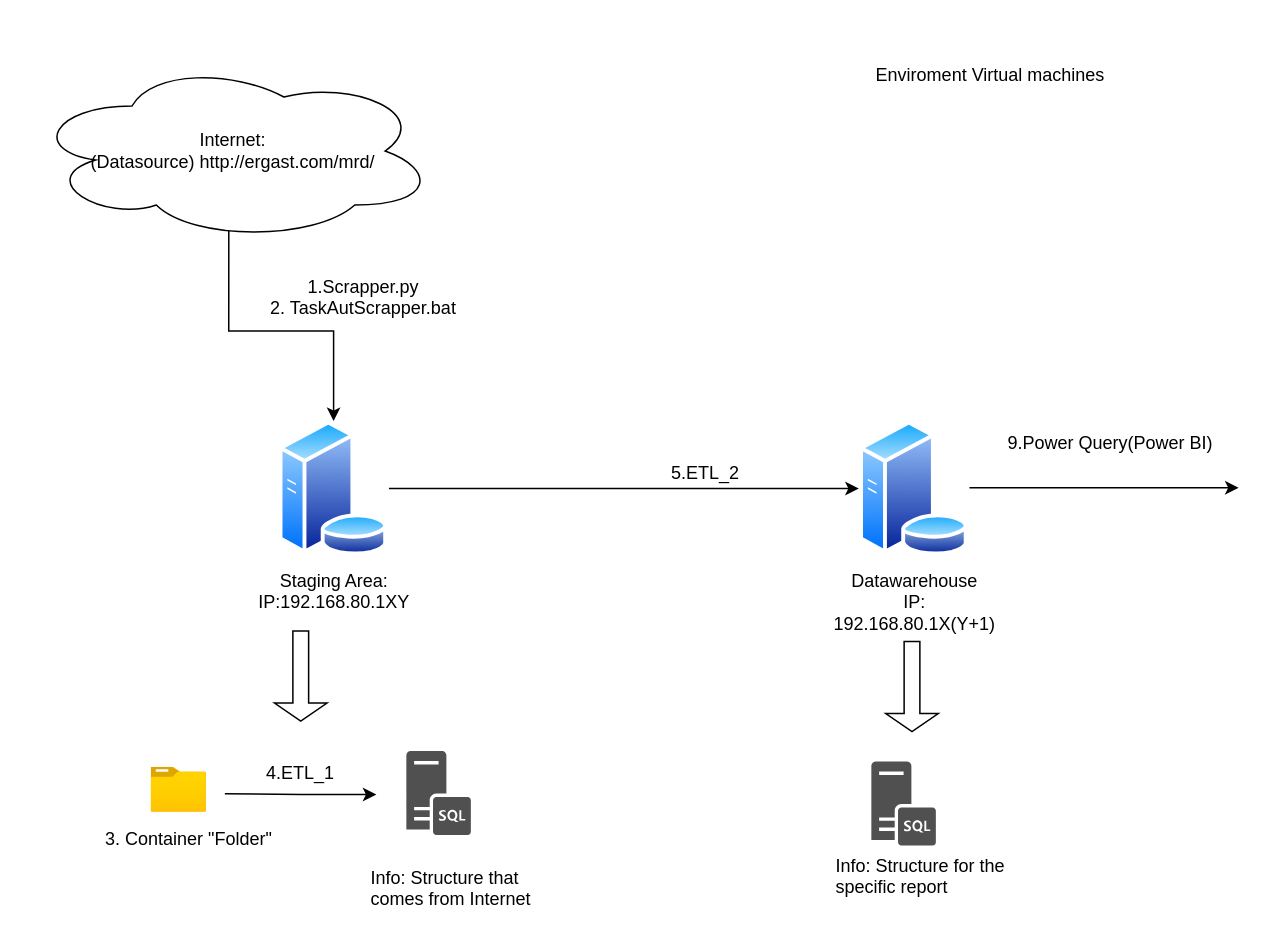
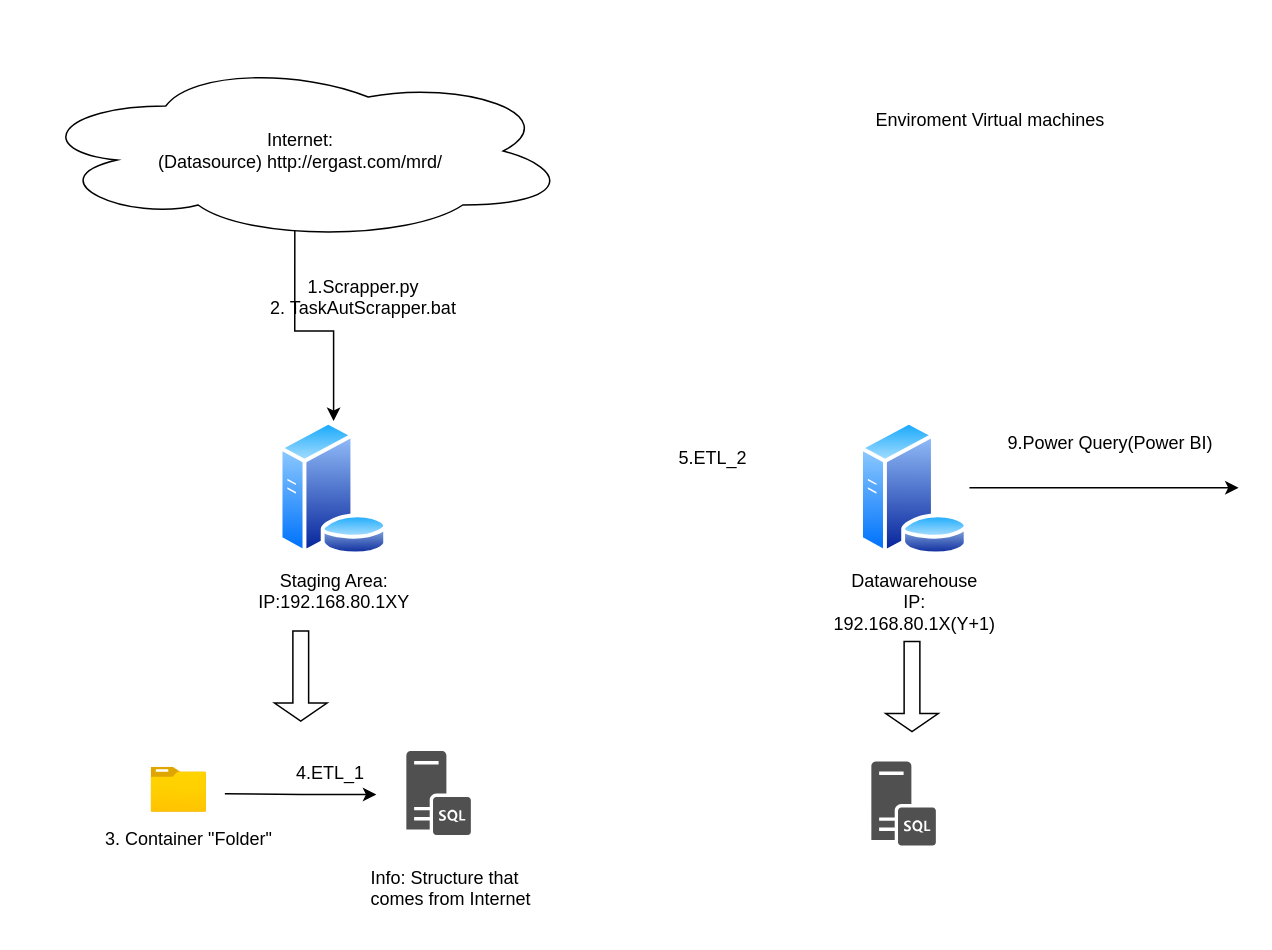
node "Enviroment Virtual machines": moved (991, 76) -> (991, 121)
node "Internet: (Datasource) http://ergast.com/mrd/": size 405x180 -> 540x180
node "5.ETL_2": moved (706, 473) -> (713, 458)
edge "Staging Area: IP:192.168.80.1XY" -> "Datawarehouse IP: 192.168.80.1X(Y+1)": removed
node "4.ETL_1": moved (301, 773) -> (331, 773)
node "Info: Structure for the specific report": removed
